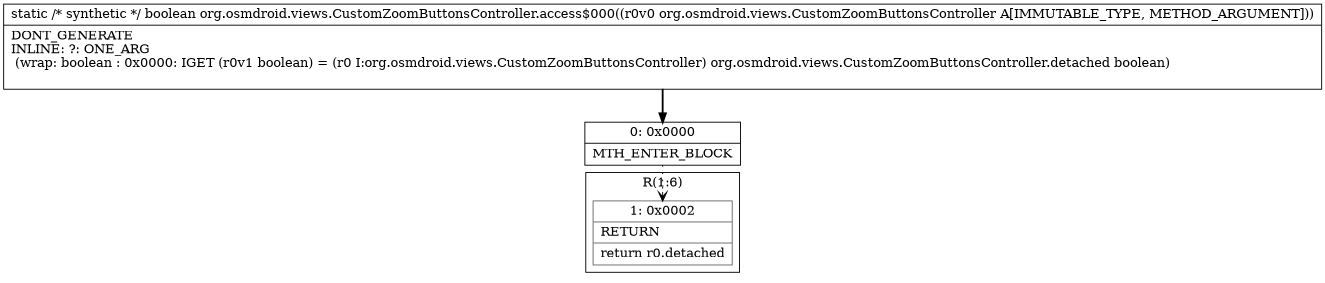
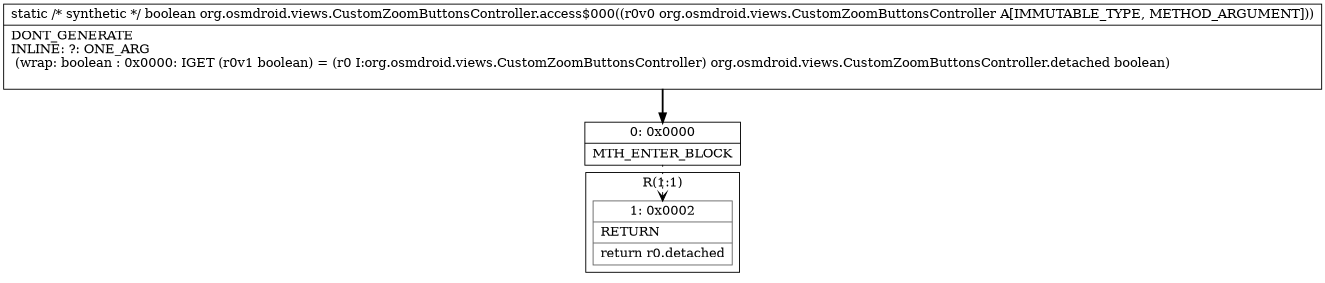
cluster "R(1:6)": label "R(1:6)" -> "R(1:1)"
